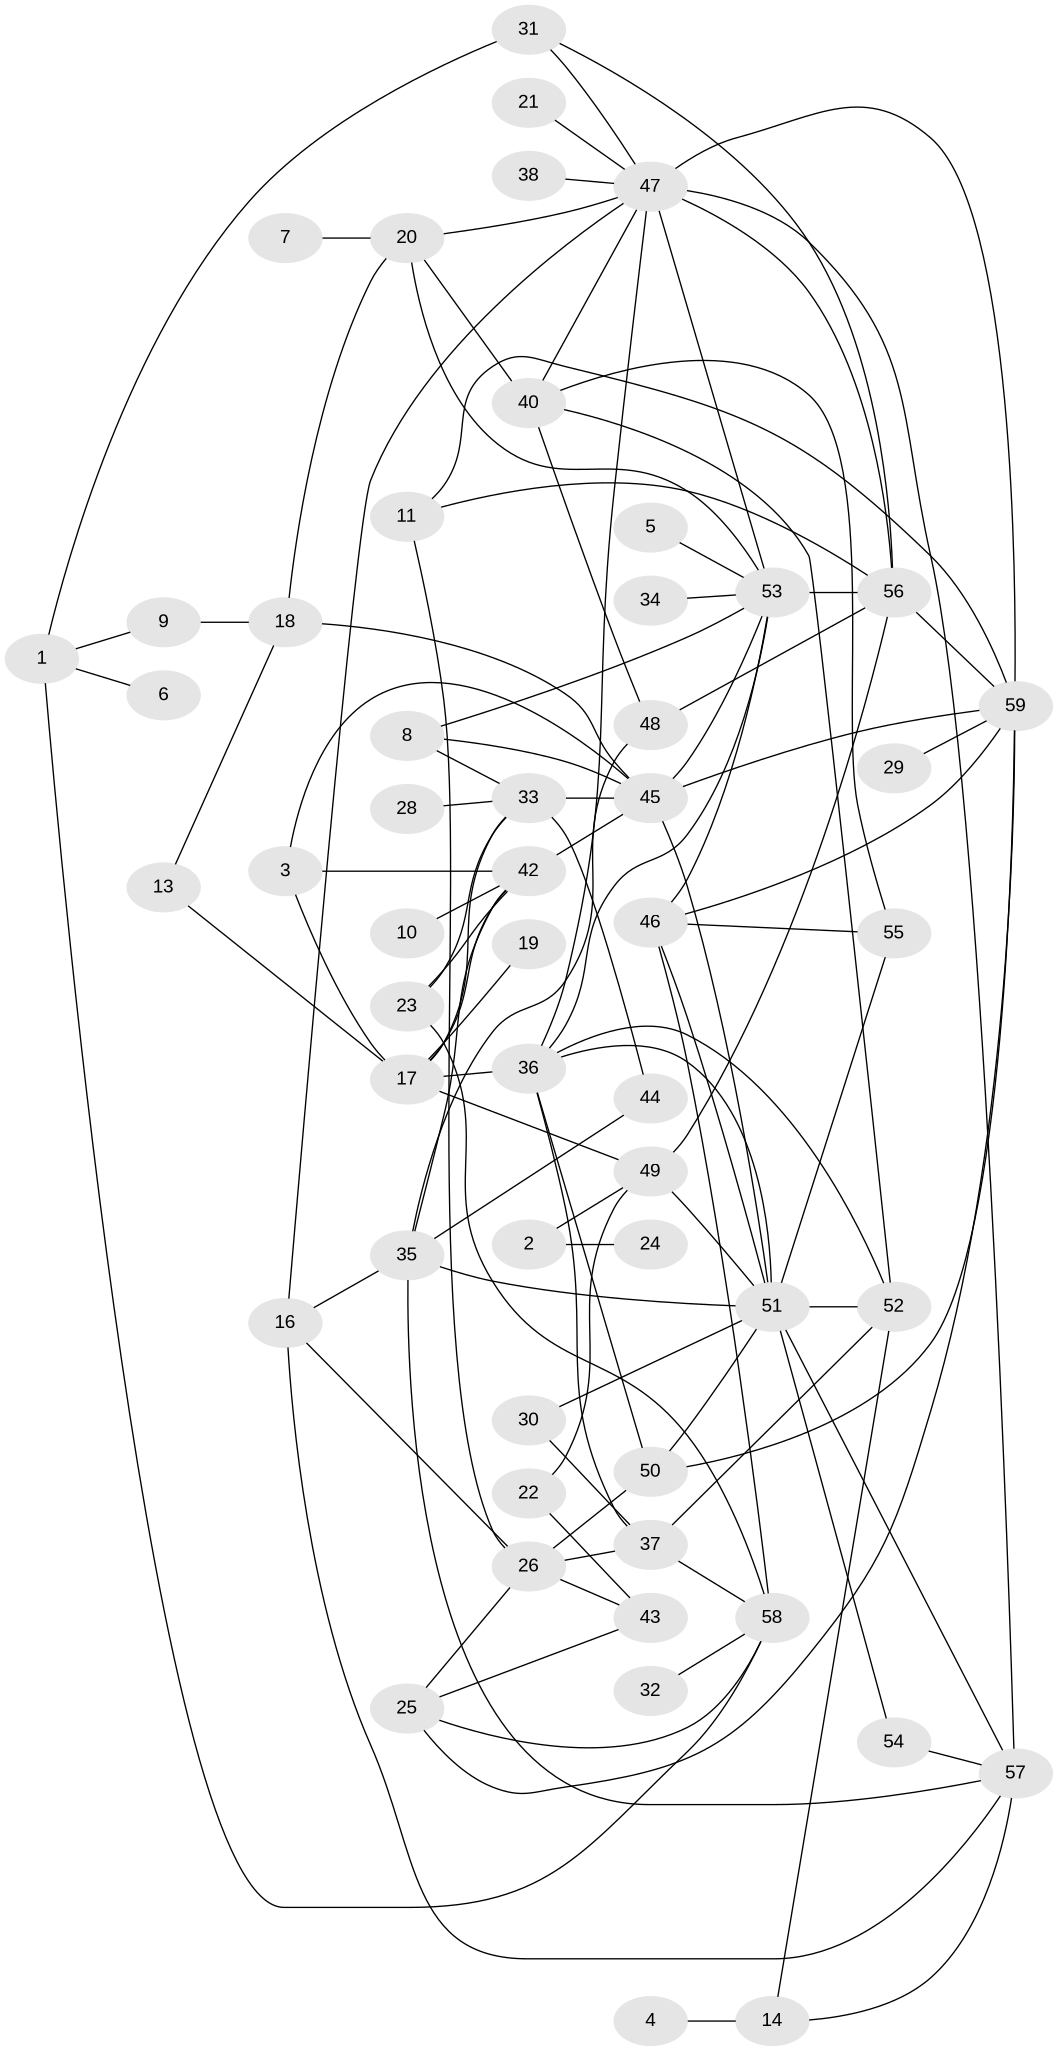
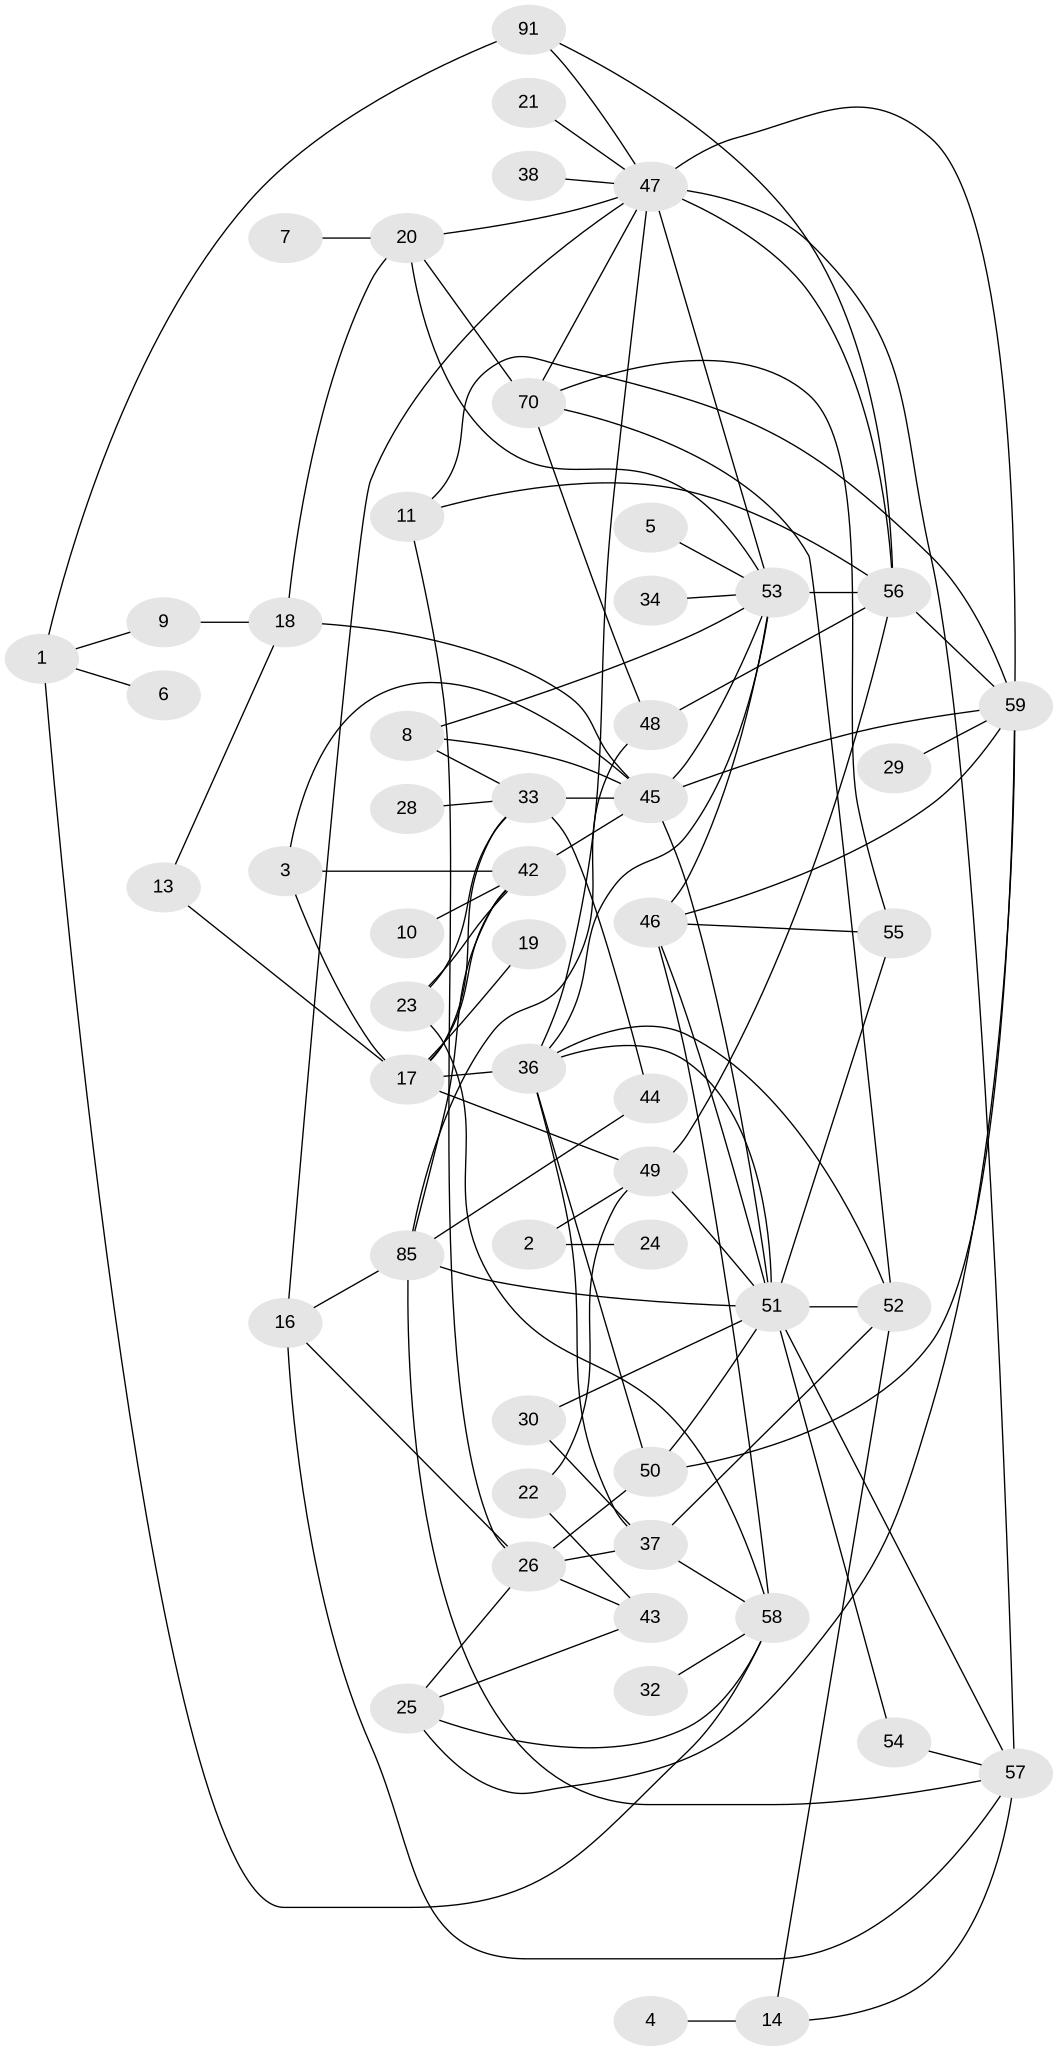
node "31": label "31" -> "91"
node "40": label "40" -> "70"
node "35": label "35" -> "85"
